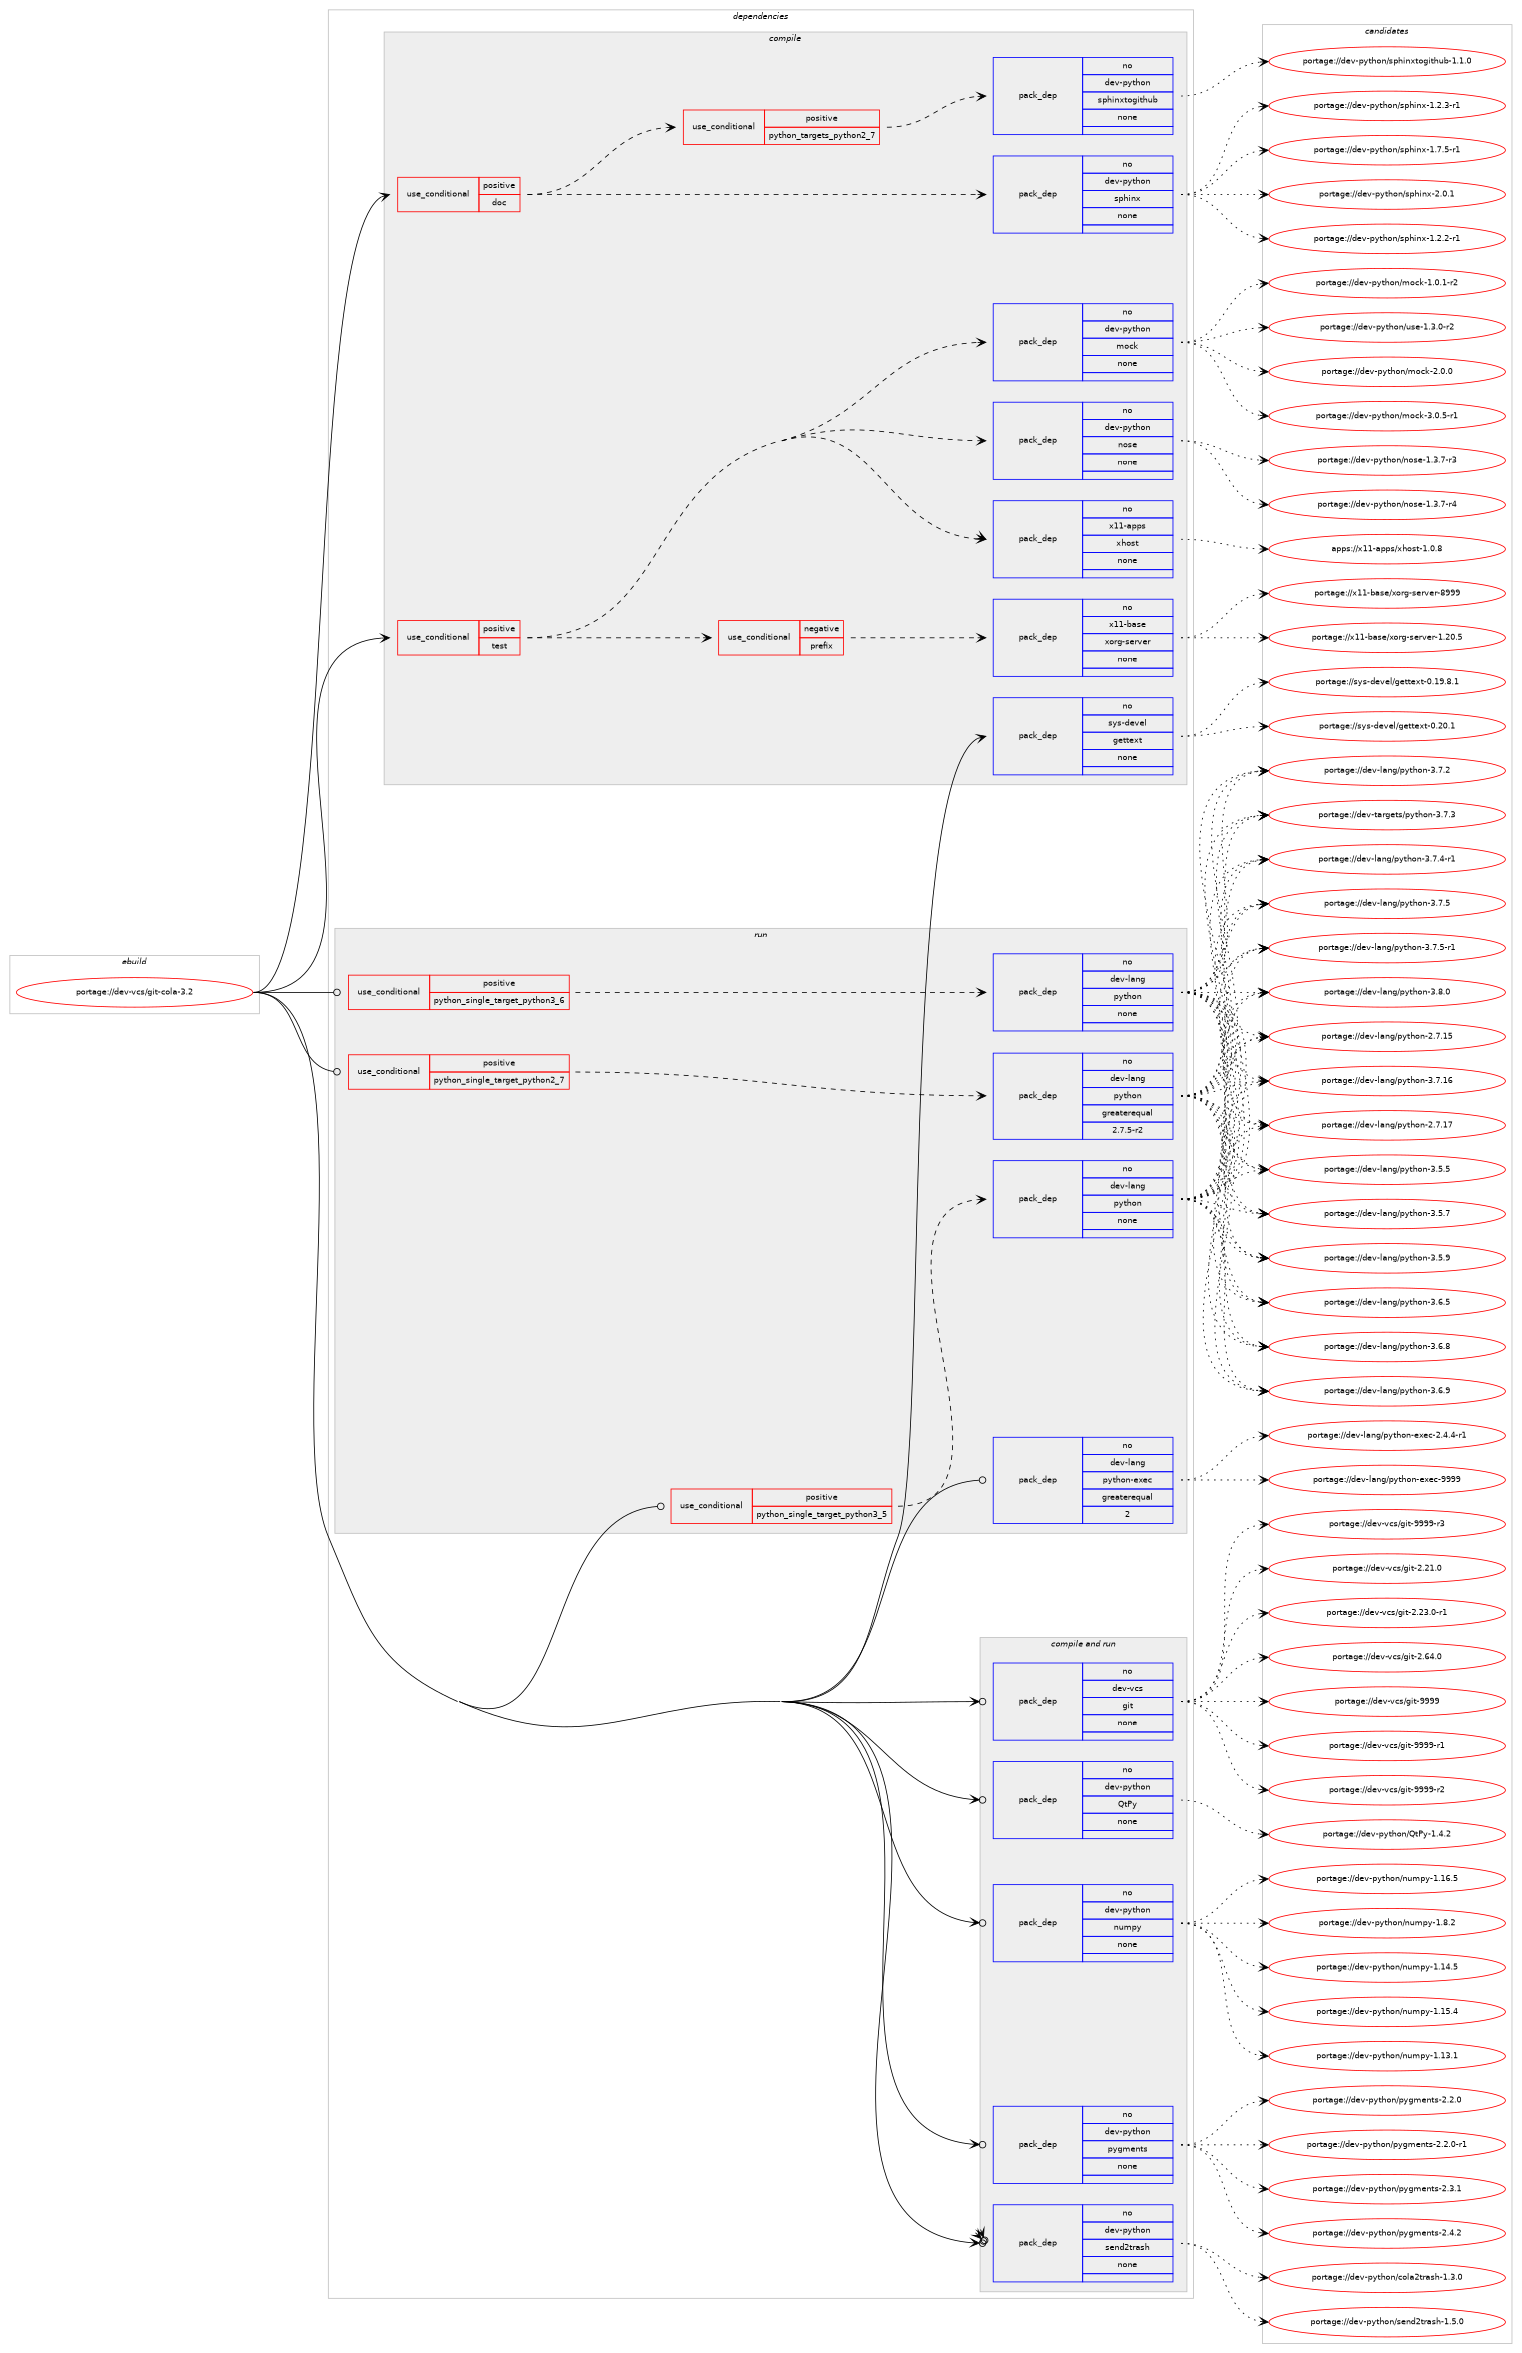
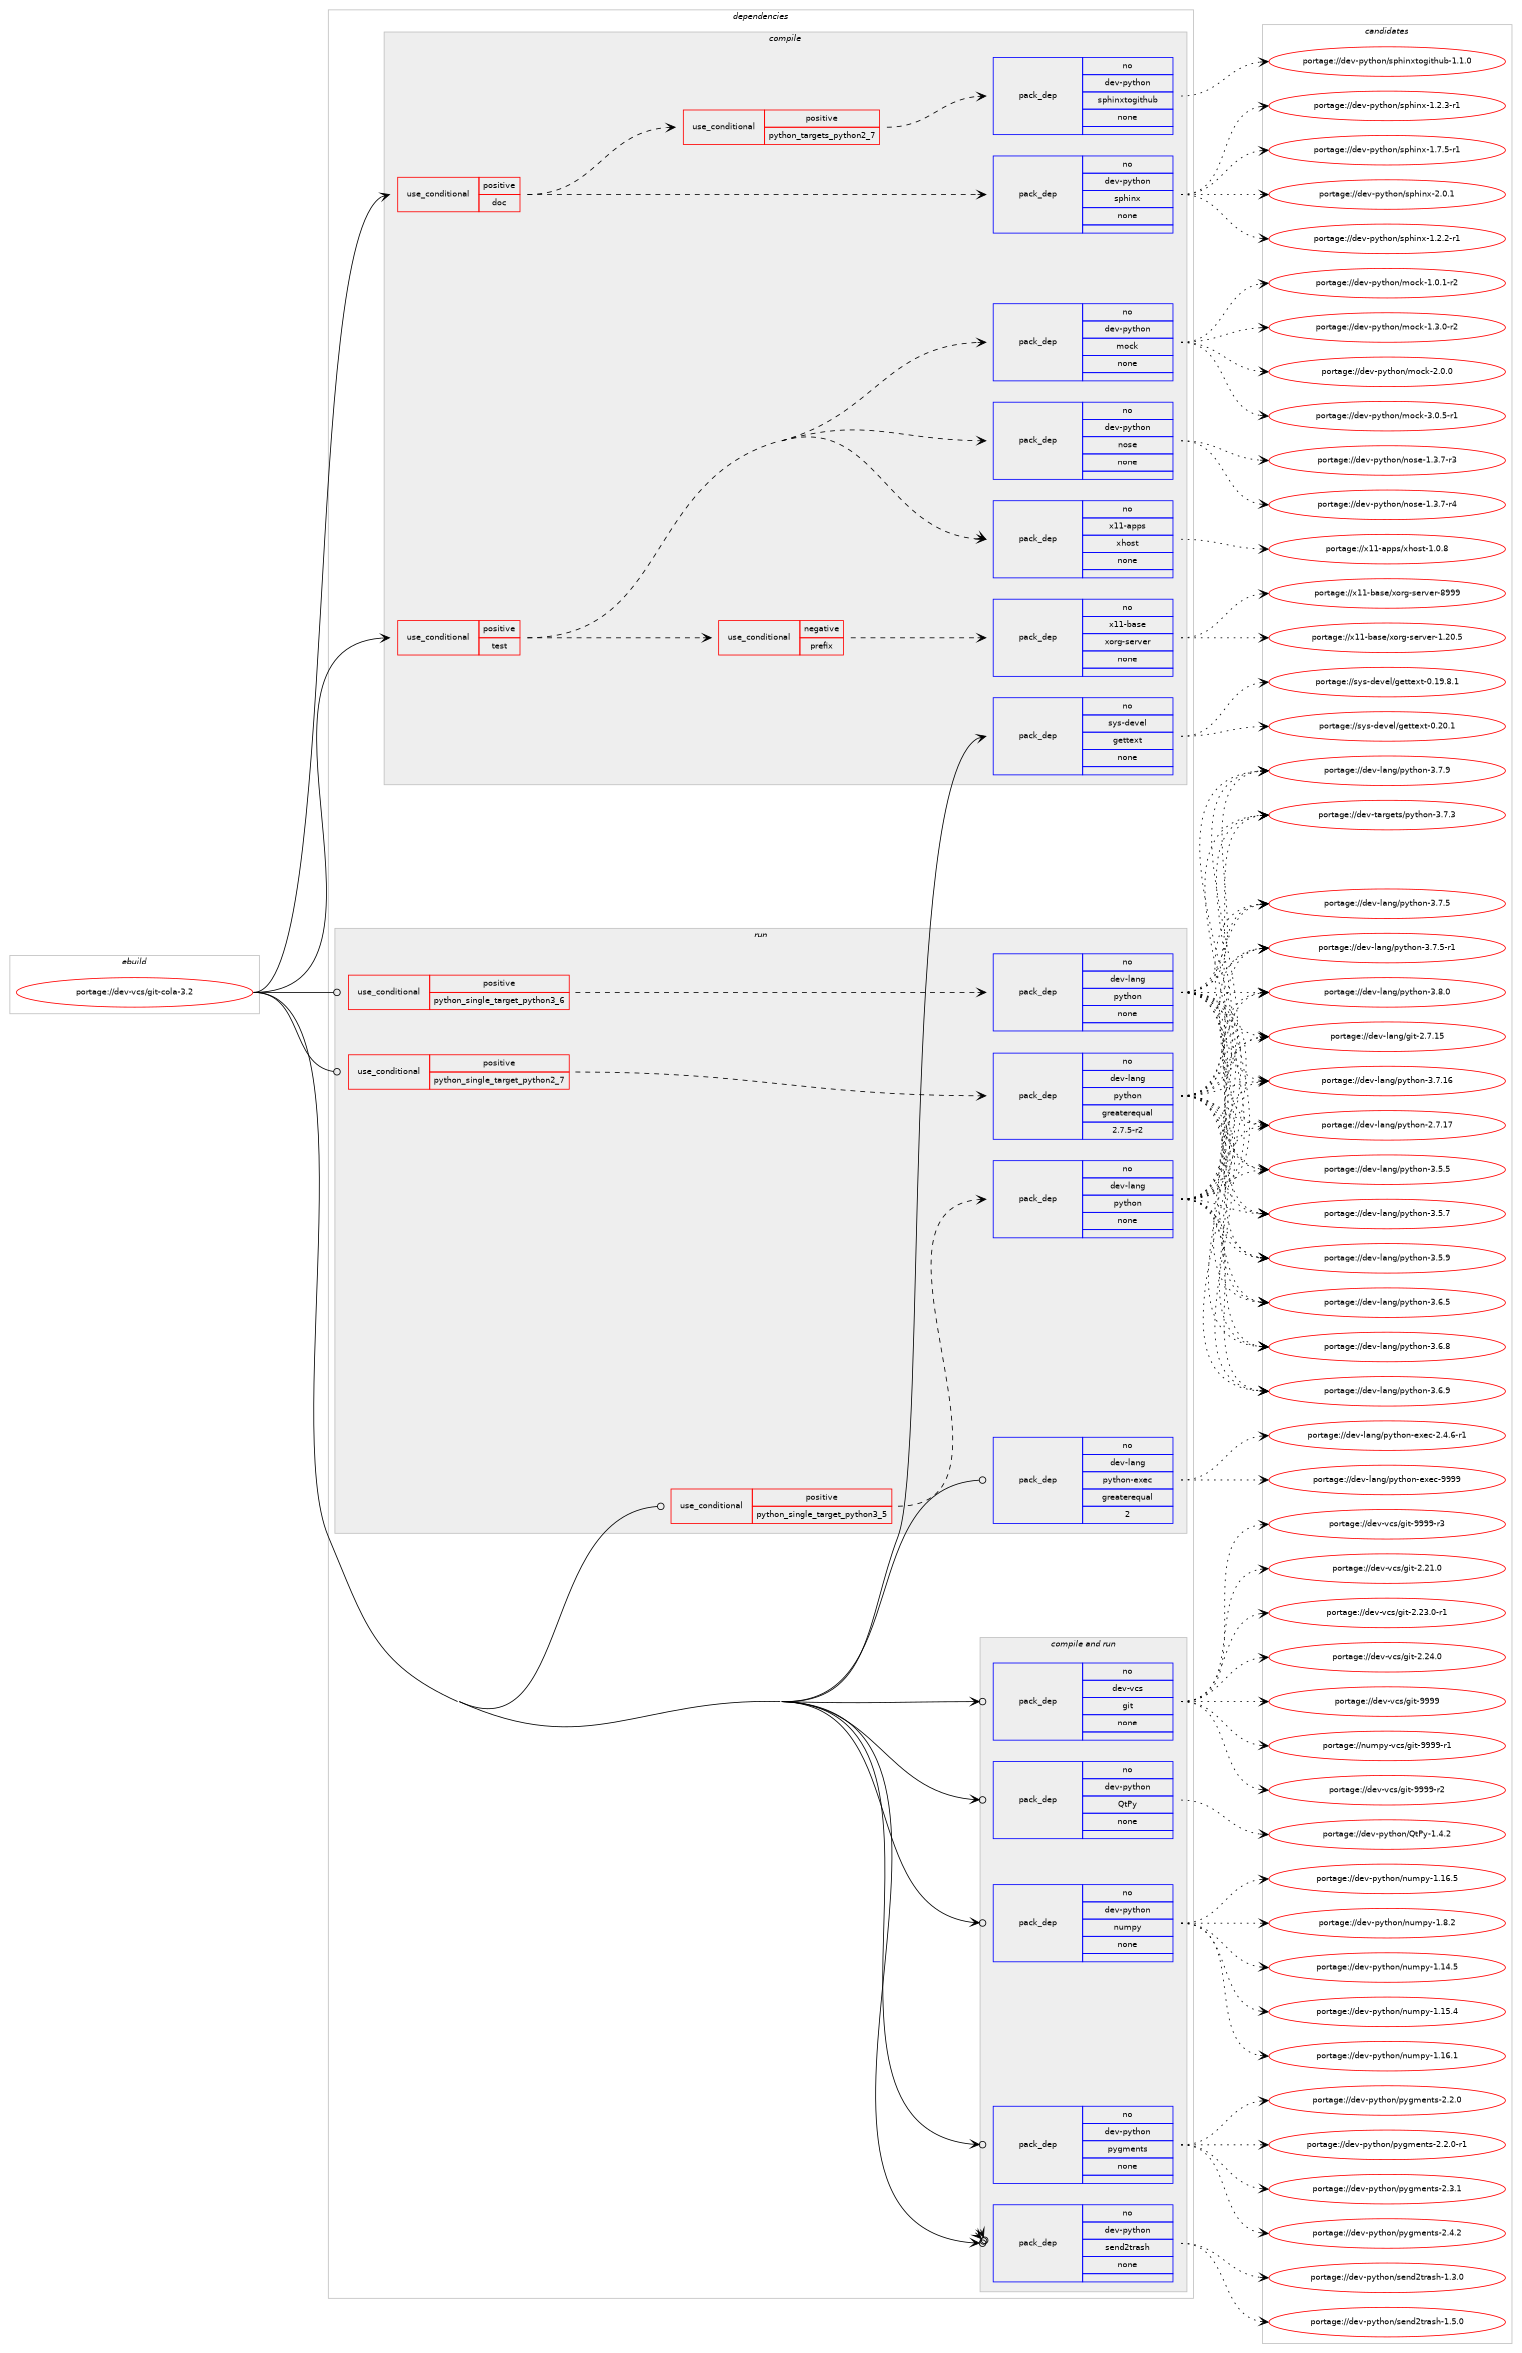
node "portage://dev-python/use-1.3.0-r2": label "portage://dev-python/use-1.3.0-r2" -> "portage://dev-python/mock-1.3.0-r2"
node "apps://x11-apps/xhost-1.0.8": label "apps://x11-apps/xhost-1.0.8" -> "portage://x11-apps/xhost-1.0.8"
node "portage://dev-lang/python-3.7.2": label "portage://dev-lang/python-3.7.2" -> "portage://dev-lang/python-3.7.9"
node "portage://dev-lang/python-3.7.4-r1": removed
node "portage://dev-lang/python-2.7.15": label "portage://dev-lang/python-2.7.15" -> "portage://dev-lang/git-2.7.15"
node "portage://dev-lang/python-exec-2.4.4-r1": label "portage://dev-lang/python-exec-2.4.4-r1" -> "portage://dev-lang/python-exec-2.4.6-r1"
node "portage://dev-vcs/git-2.64.0": label "portage://dev-vcs/git-2.64.0" -> "portage://dev-vcs/git-2.24.0"
node "portage://dev-vcs/git-9999-r1": label "portage://dev-vcs/git-9999-r1" -> "portage://numpy-vcs/git-9999-r1"
node "portage://dev-python/numpy-1.13.1": label "portage://dev-python/numpy-1.13.1" -> "portage://dev-python/numpy-1.16.1"
node "portage://dev-python/cola2trash-1.3.0": label "portage://dev-python/cola2trash-1.3.0" -> "portage://dev-python/send2trash-1.3.0"
